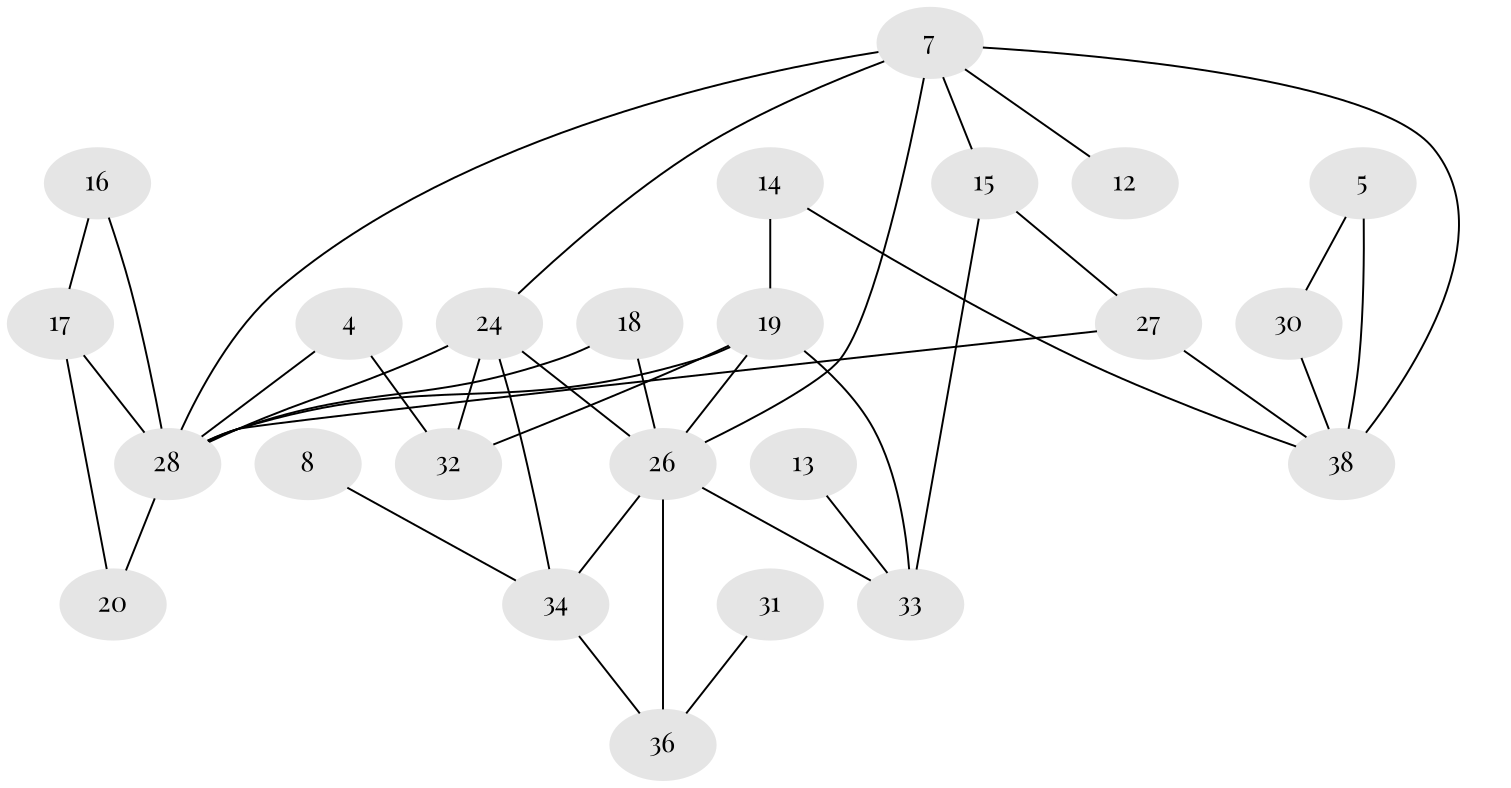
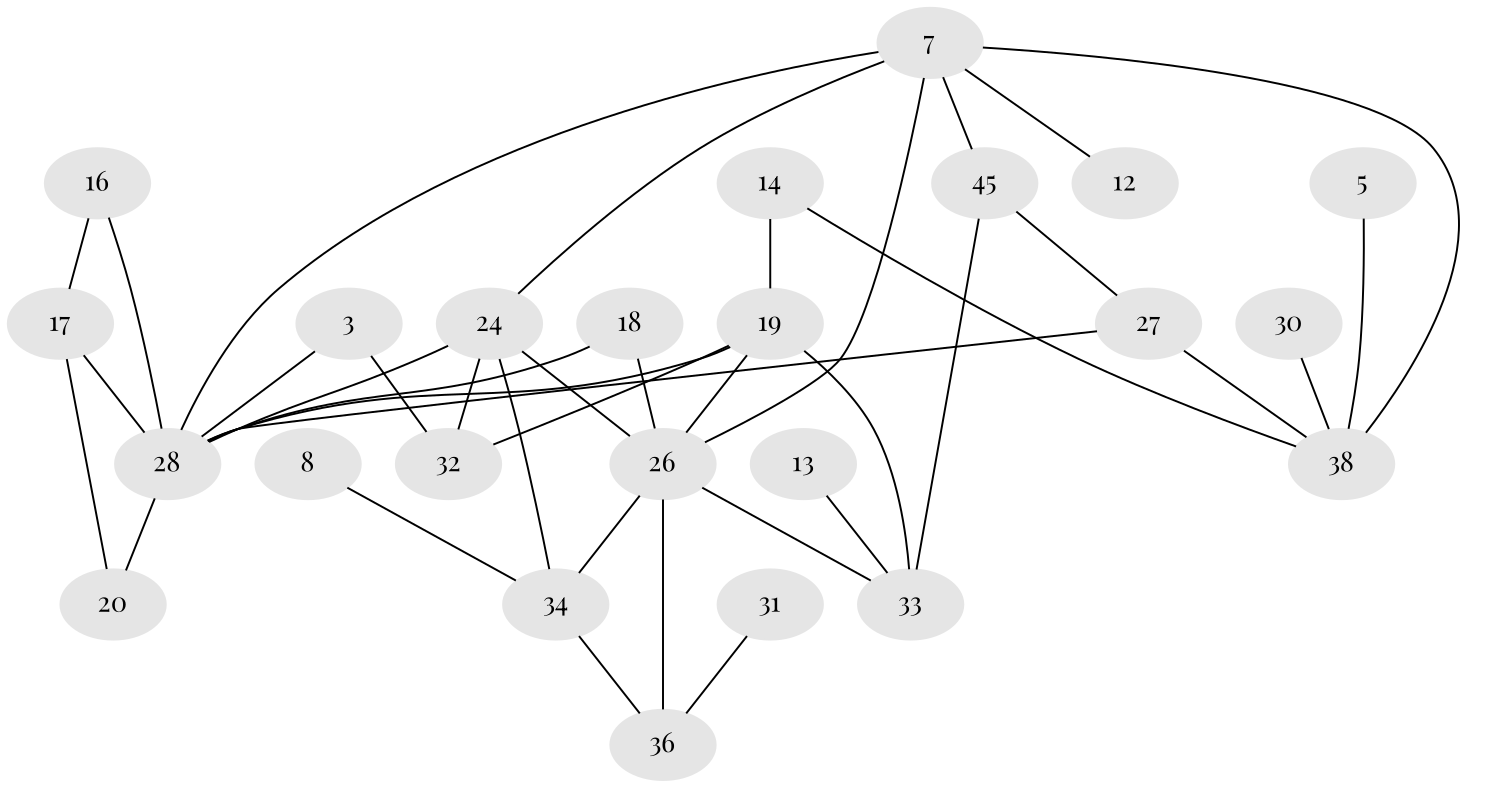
node "15": label "15" -> "45"
edge "5" -- "30": removed
node "4": label "4" -> "3"
